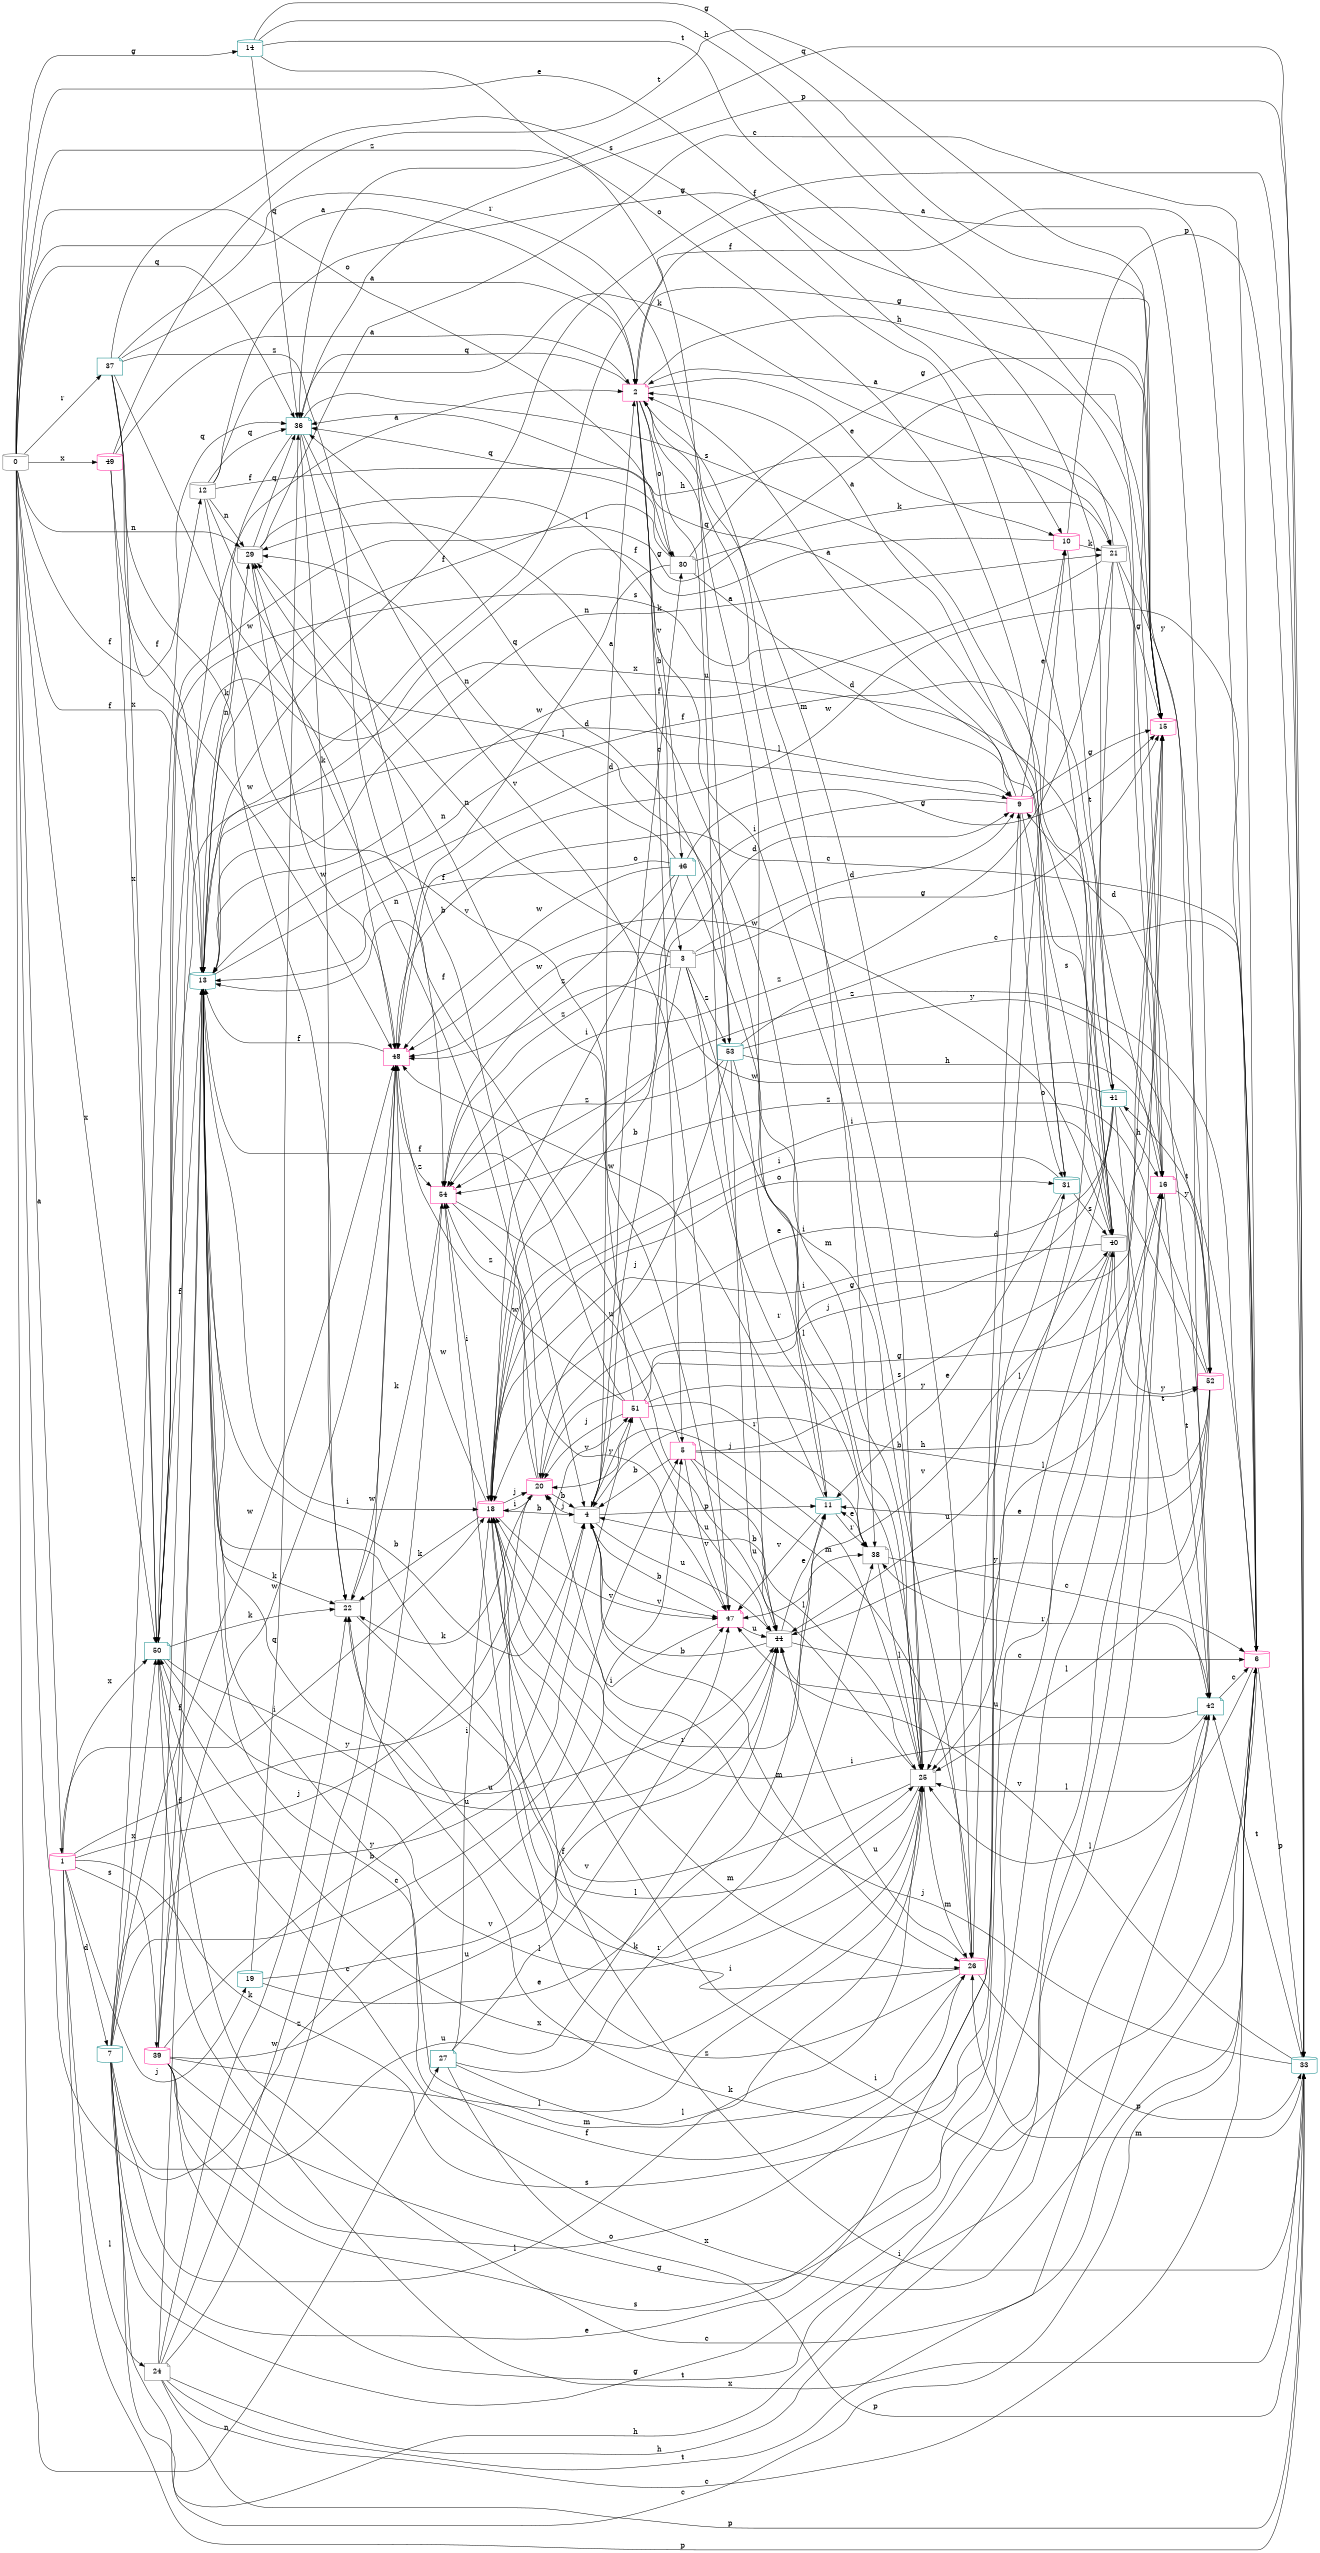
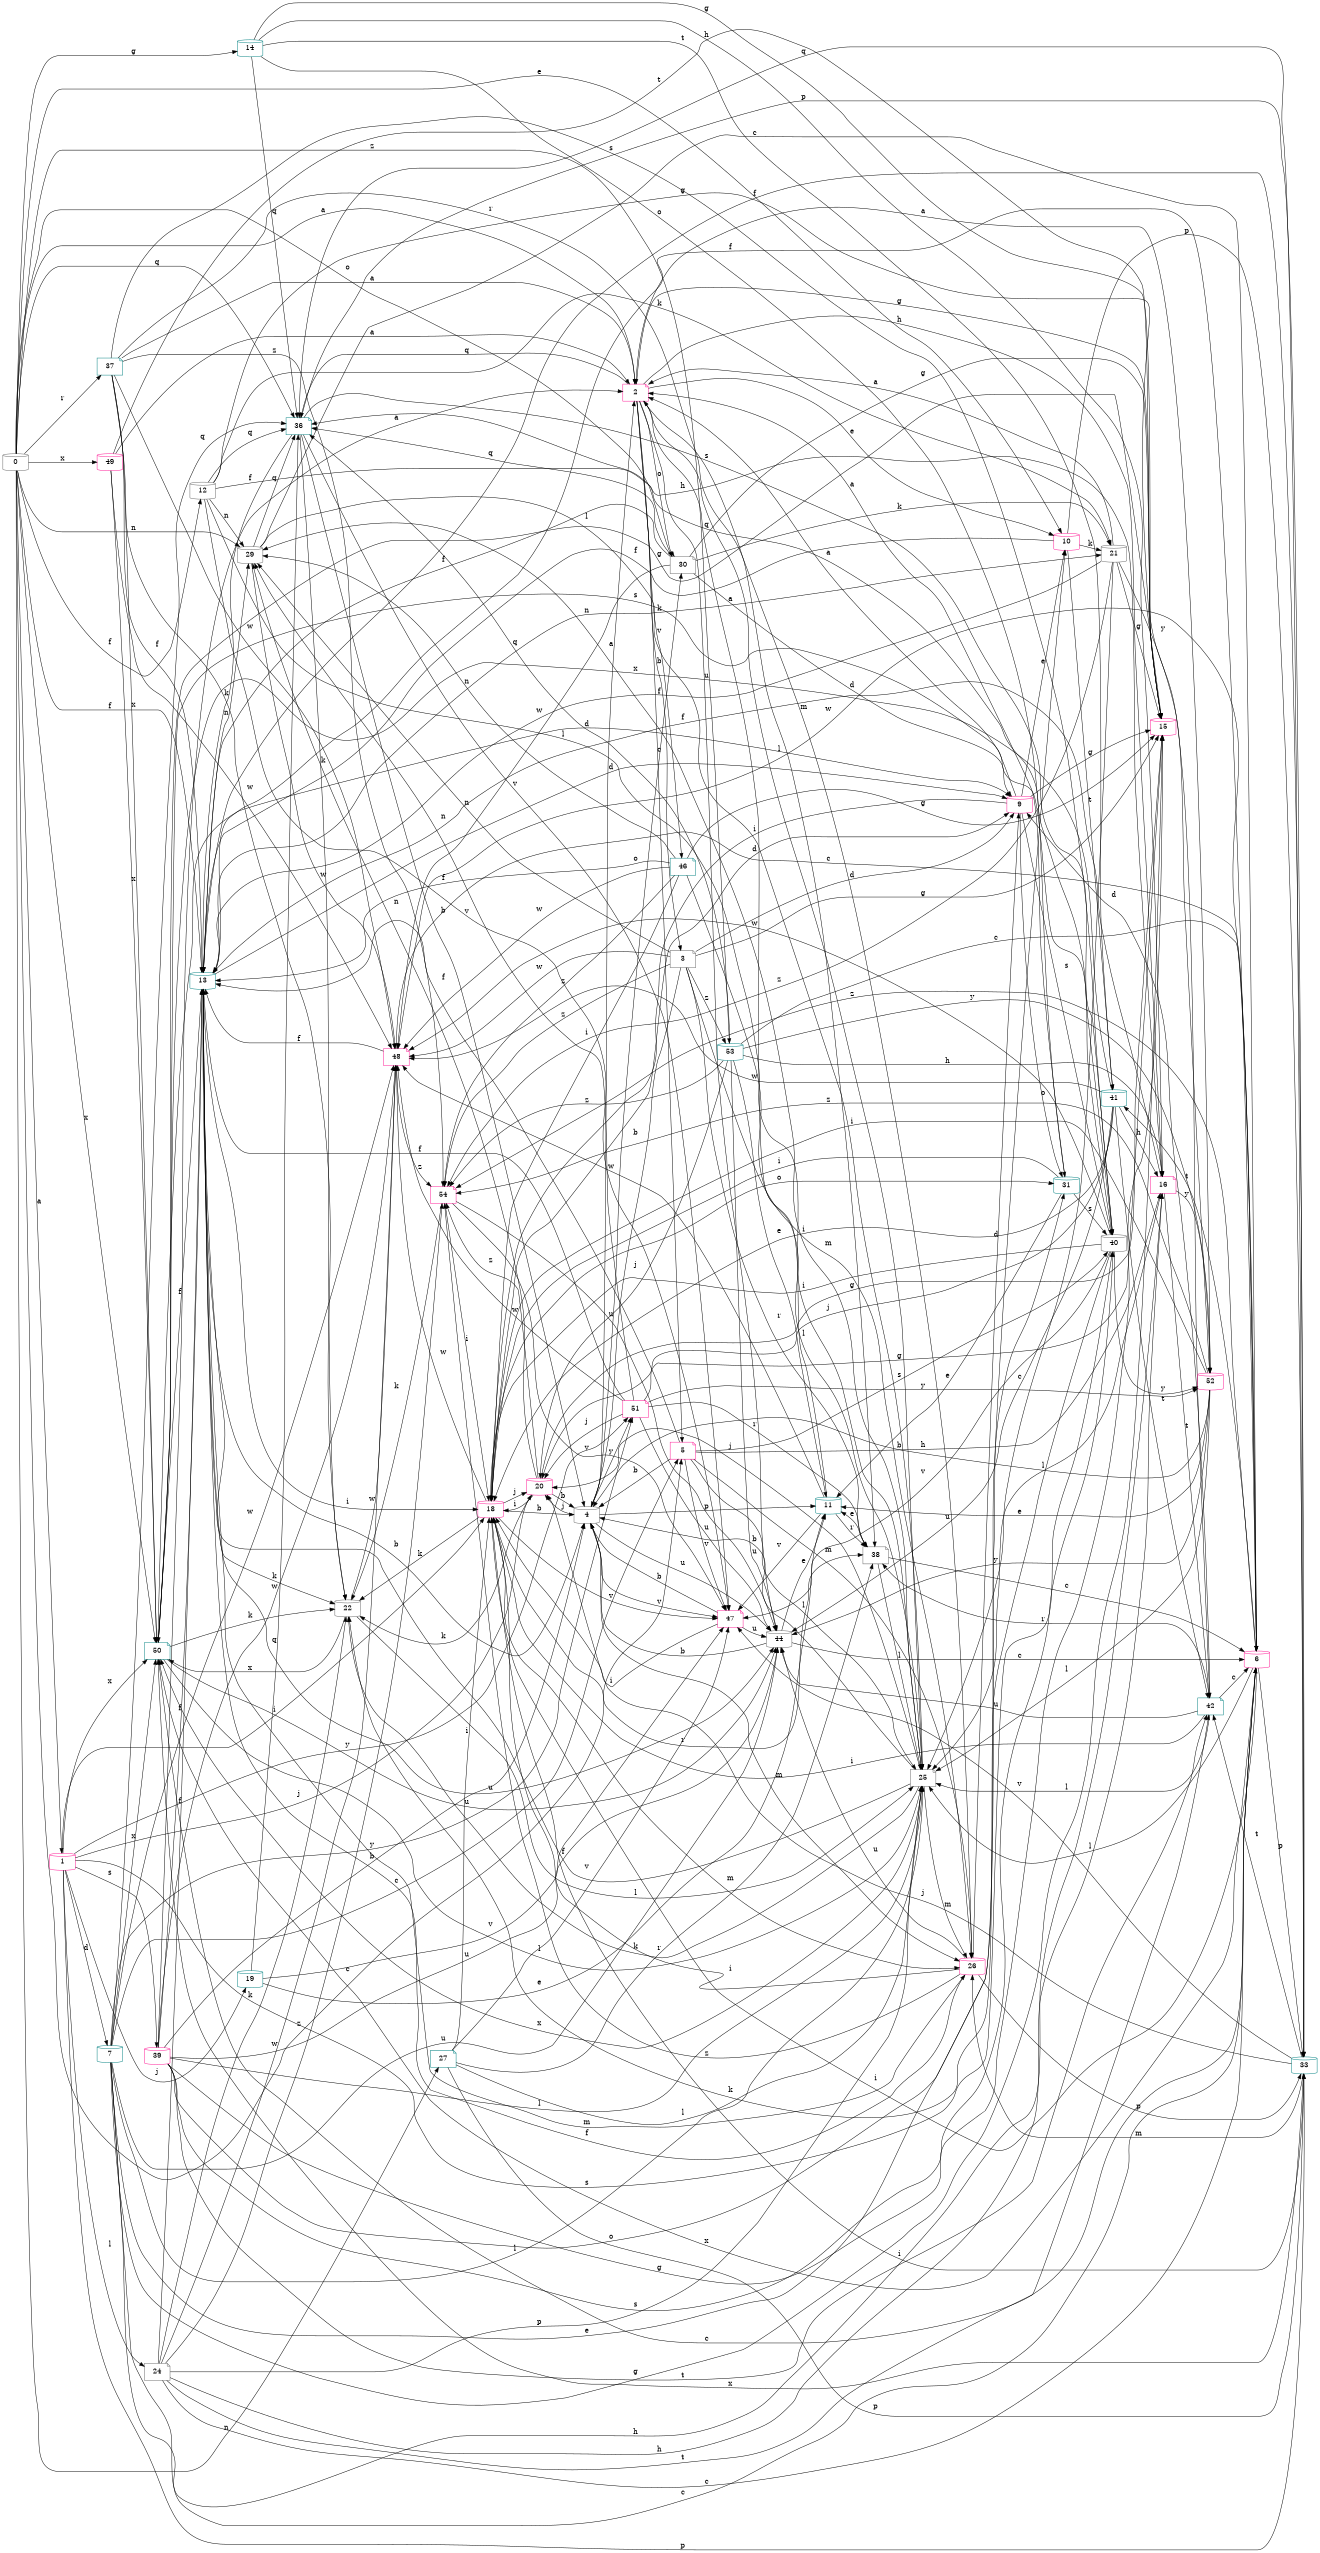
edge "21" -> "25": label "l" -> "c"
edge "22" -> "50": added, label "x"
edge "24" -> "33": now "24" -> "25"
